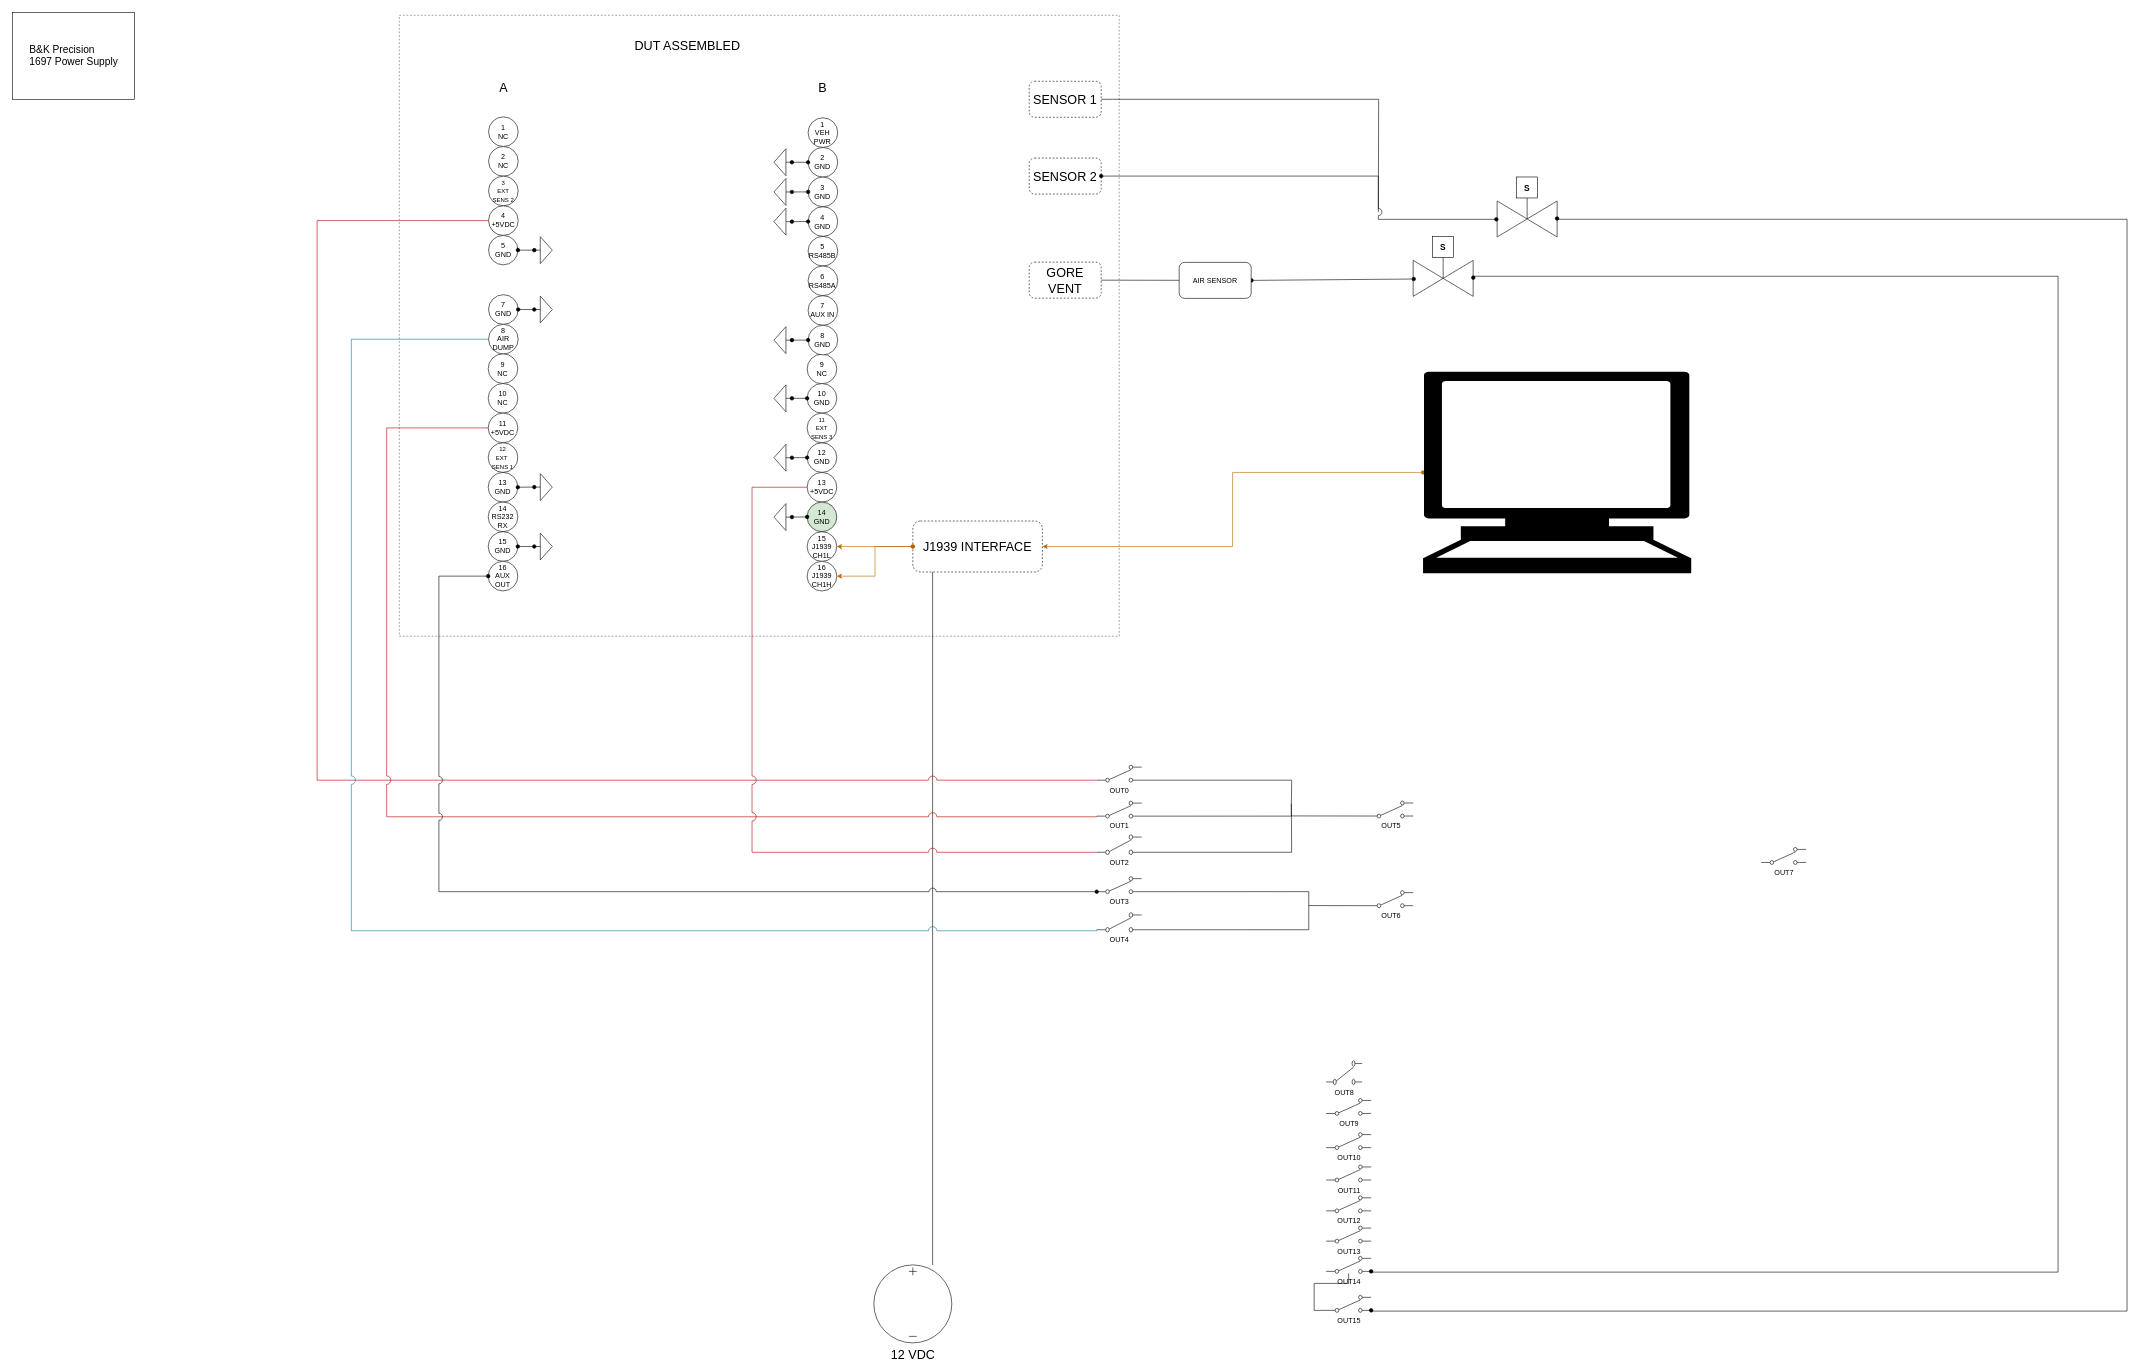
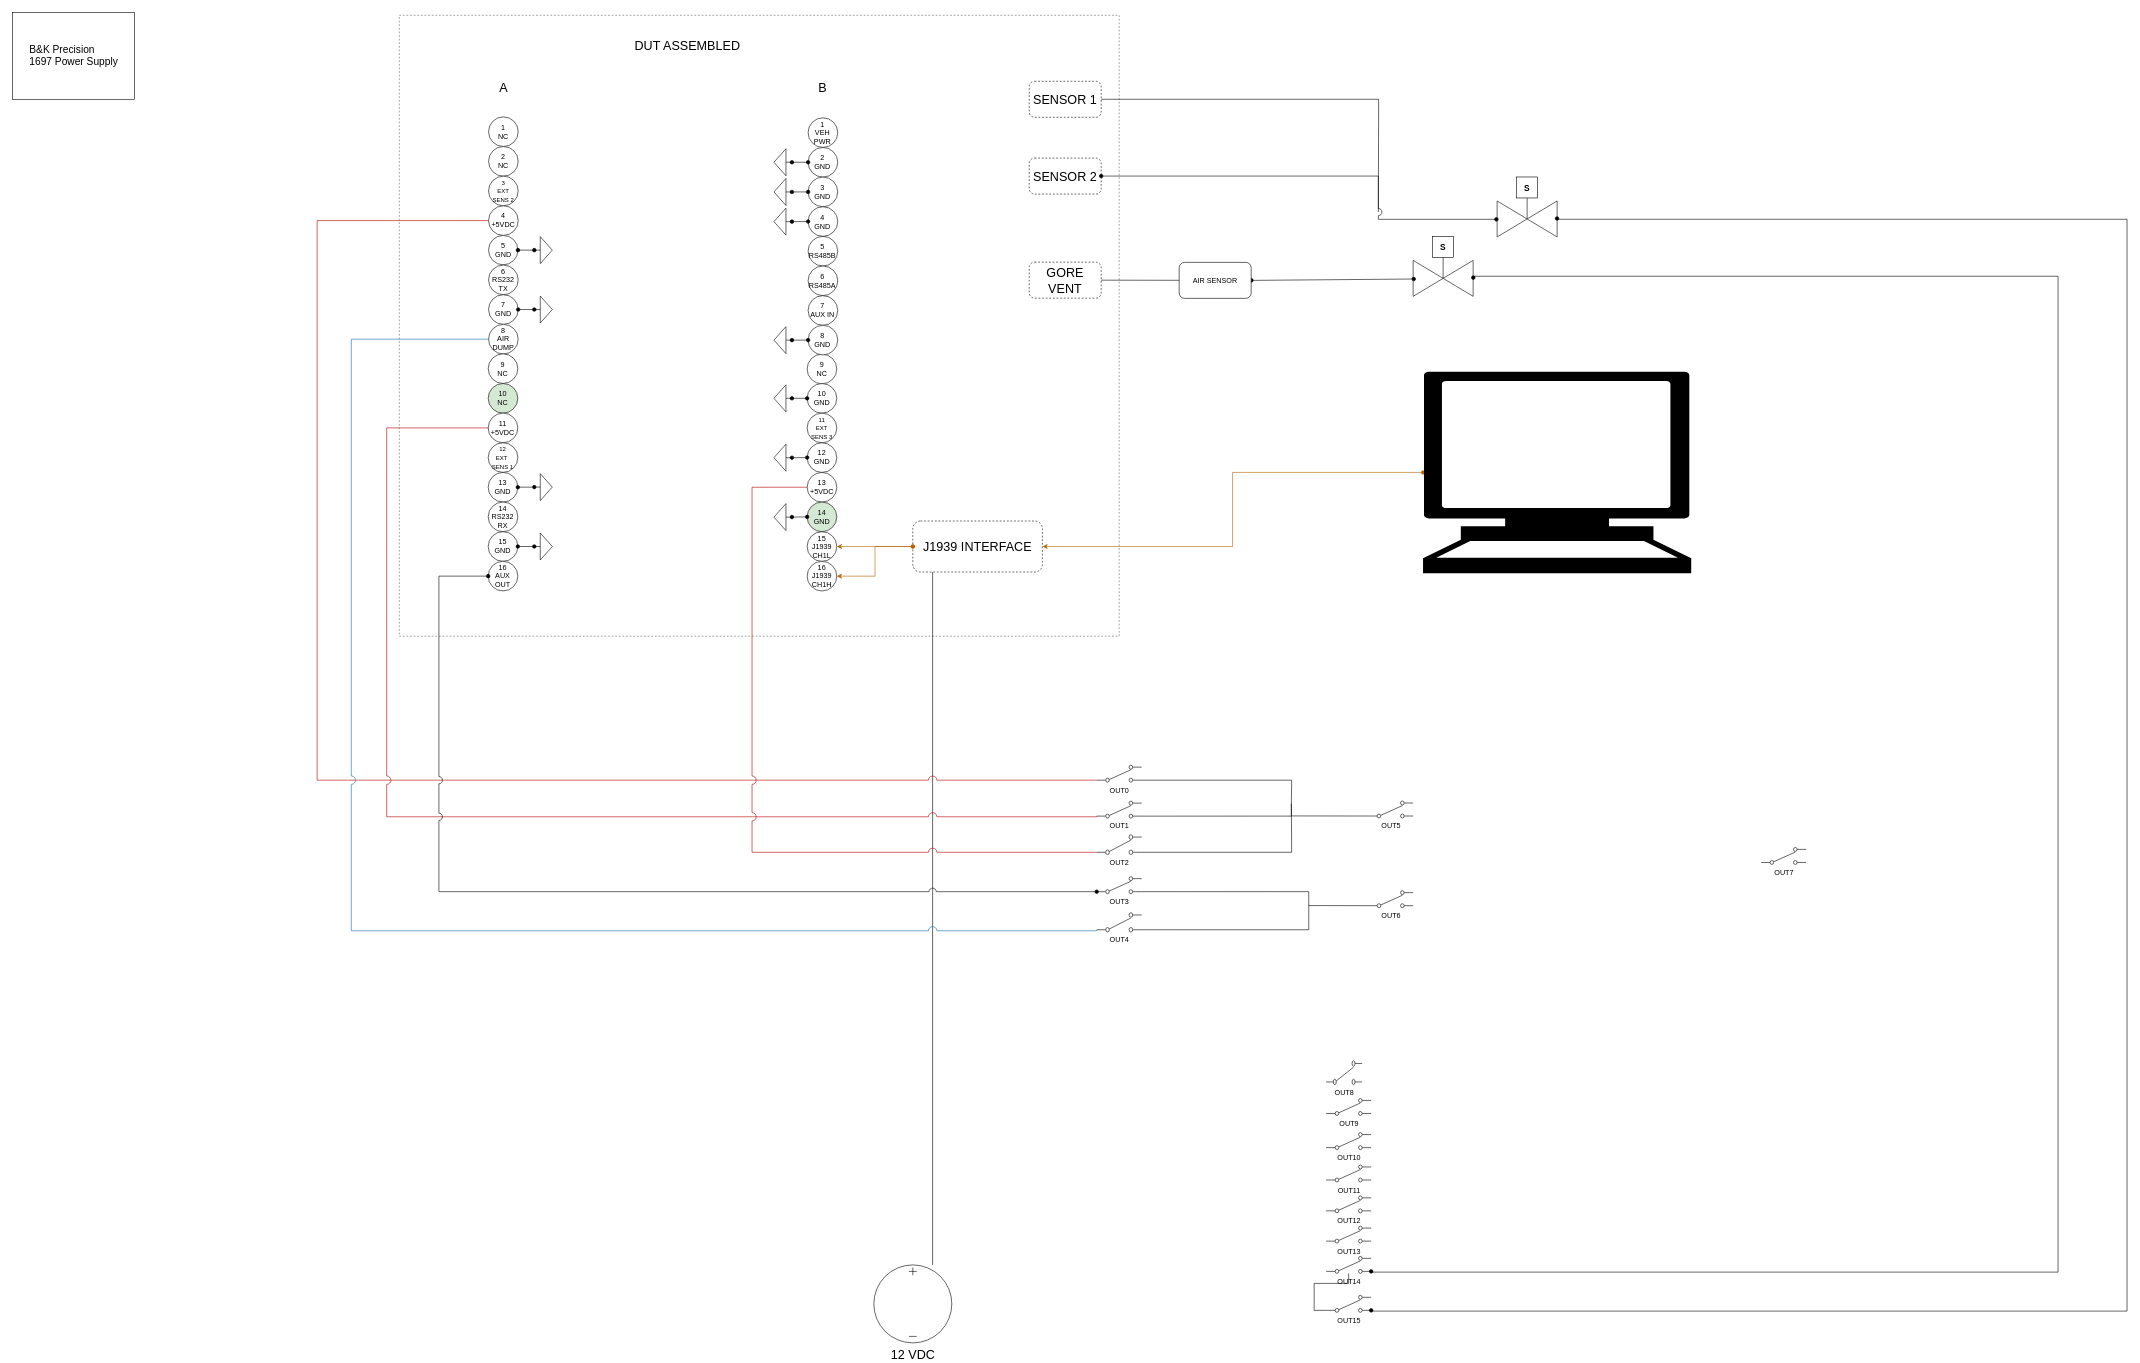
node "6 RS232 TX": added
node "10 NC": fillcolor #ffffff -> #d5e8d4
